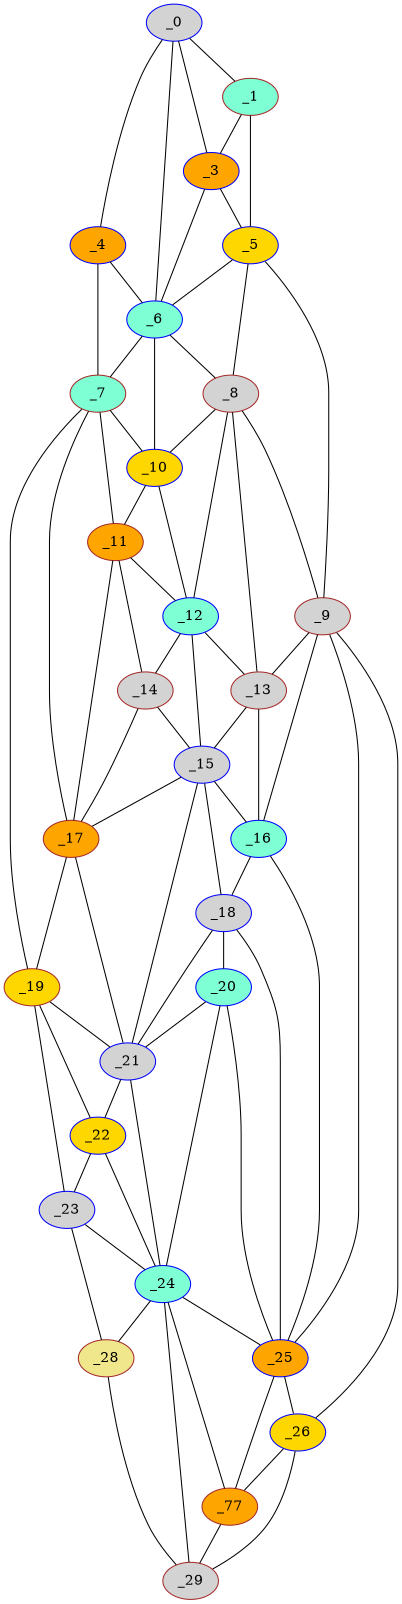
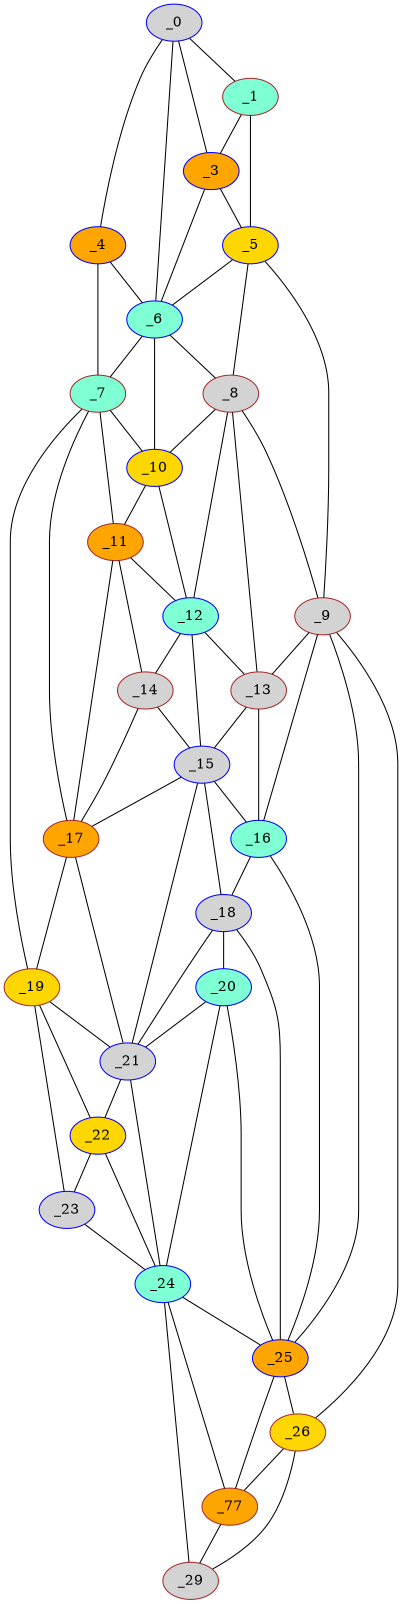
node "_28": removed
node "_26": color blue -> brown
